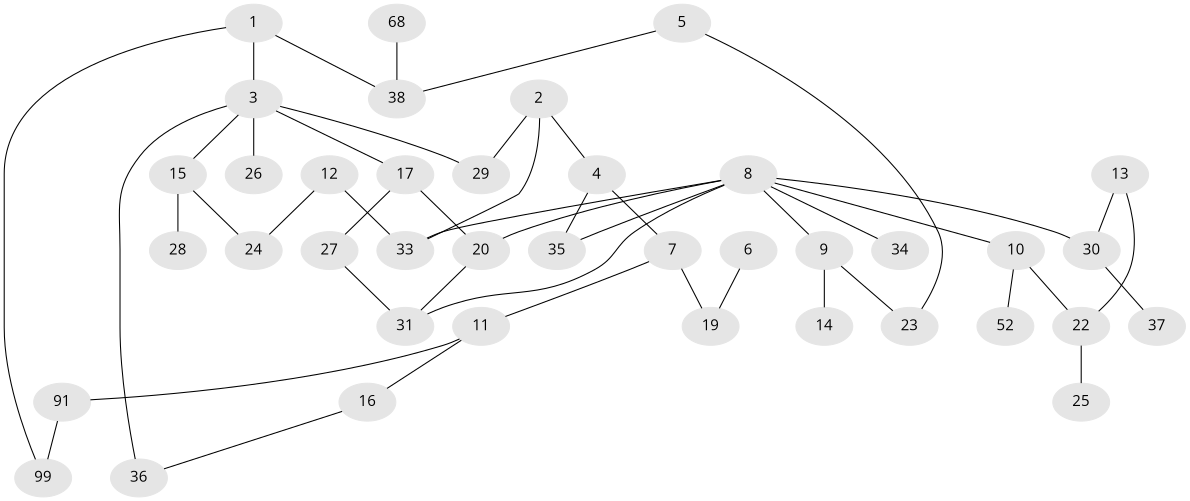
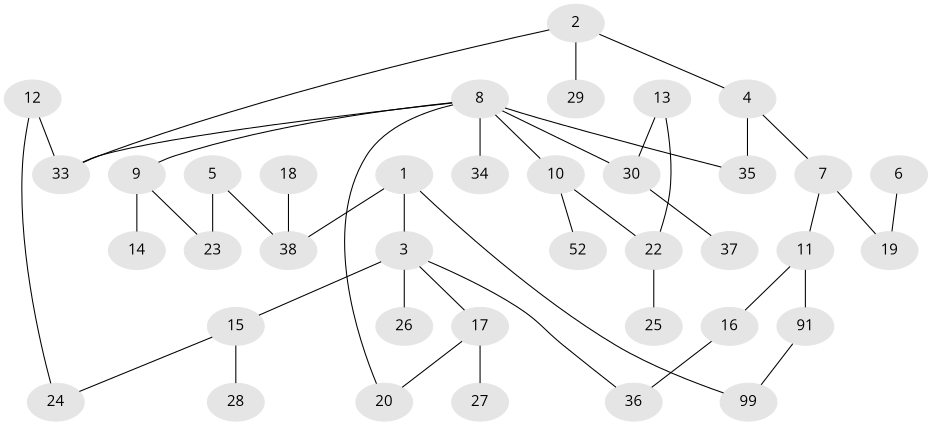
node "68": label "68" -> "18"
edge "3" -- "29": removed
node "31": removed
